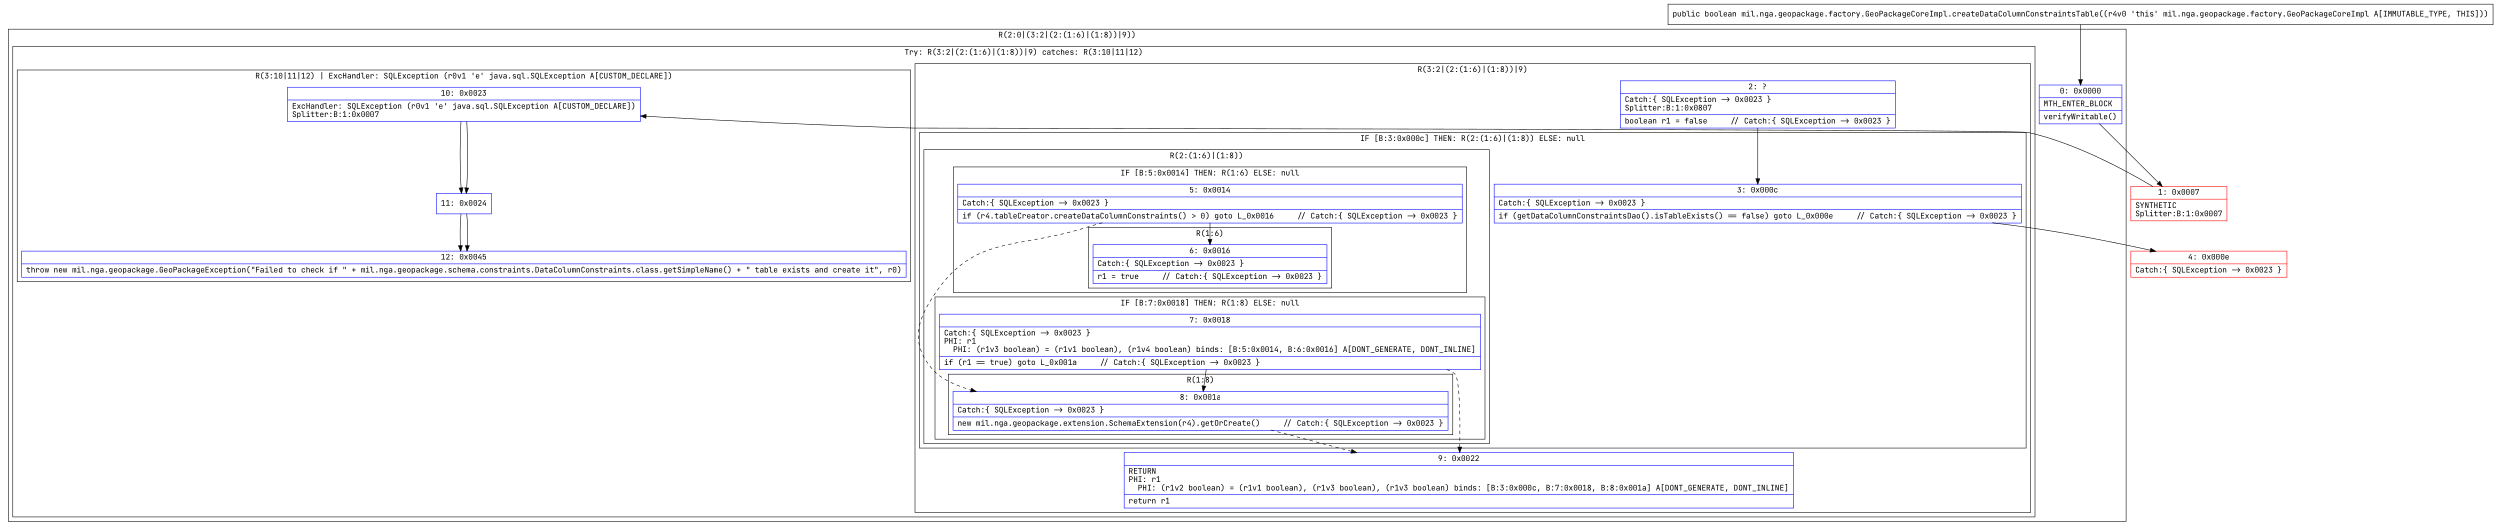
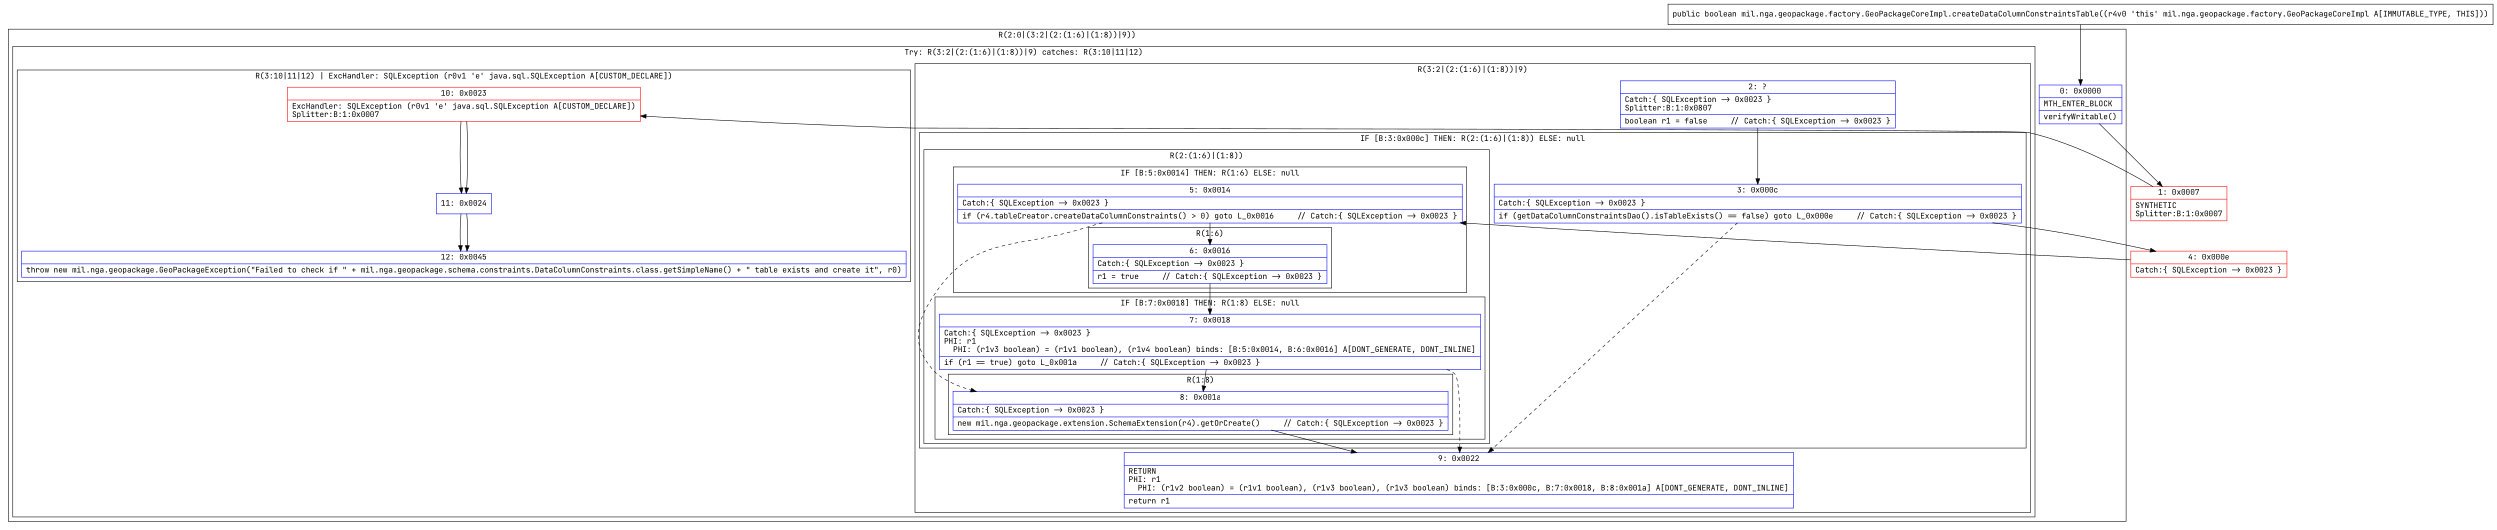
node "10: 0x0023": color blue -> red
edge "4: 0x000e" -> "5: 0x0014": added
edge "6: 0x0016" -> "7: 0x0018": added
edge "3: 0x000c" -> "9: 0x0022": added
edge "8: 0x001a" -> "9: 0x0022": style dashed -> solid
